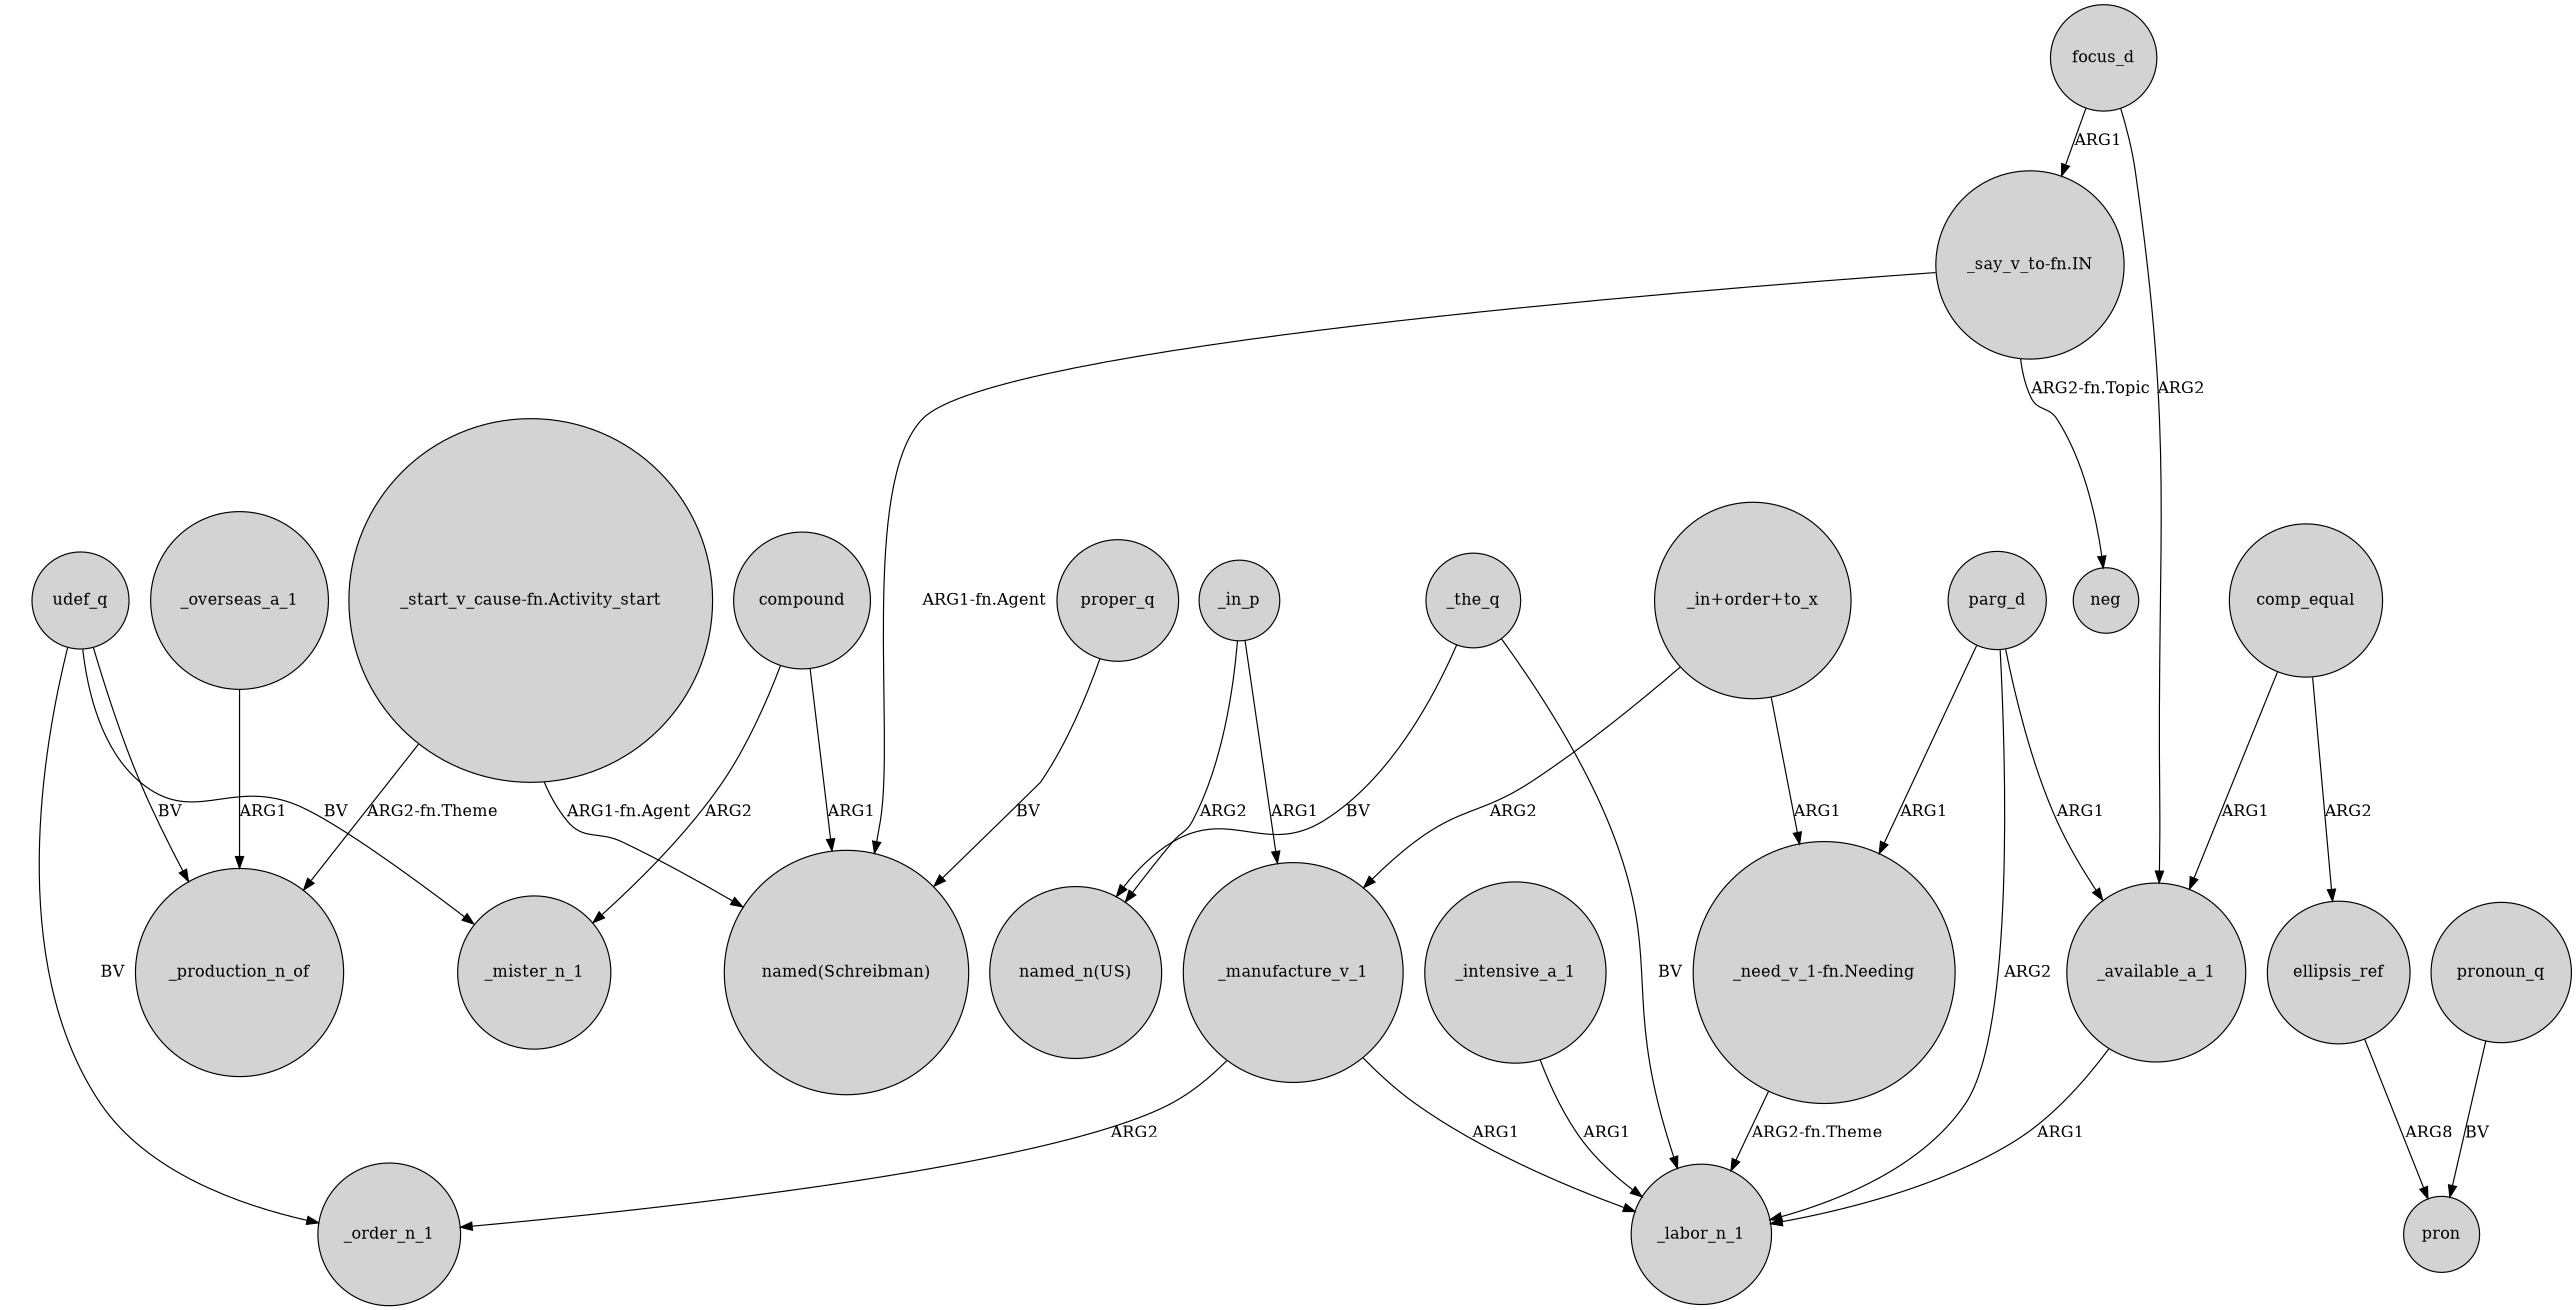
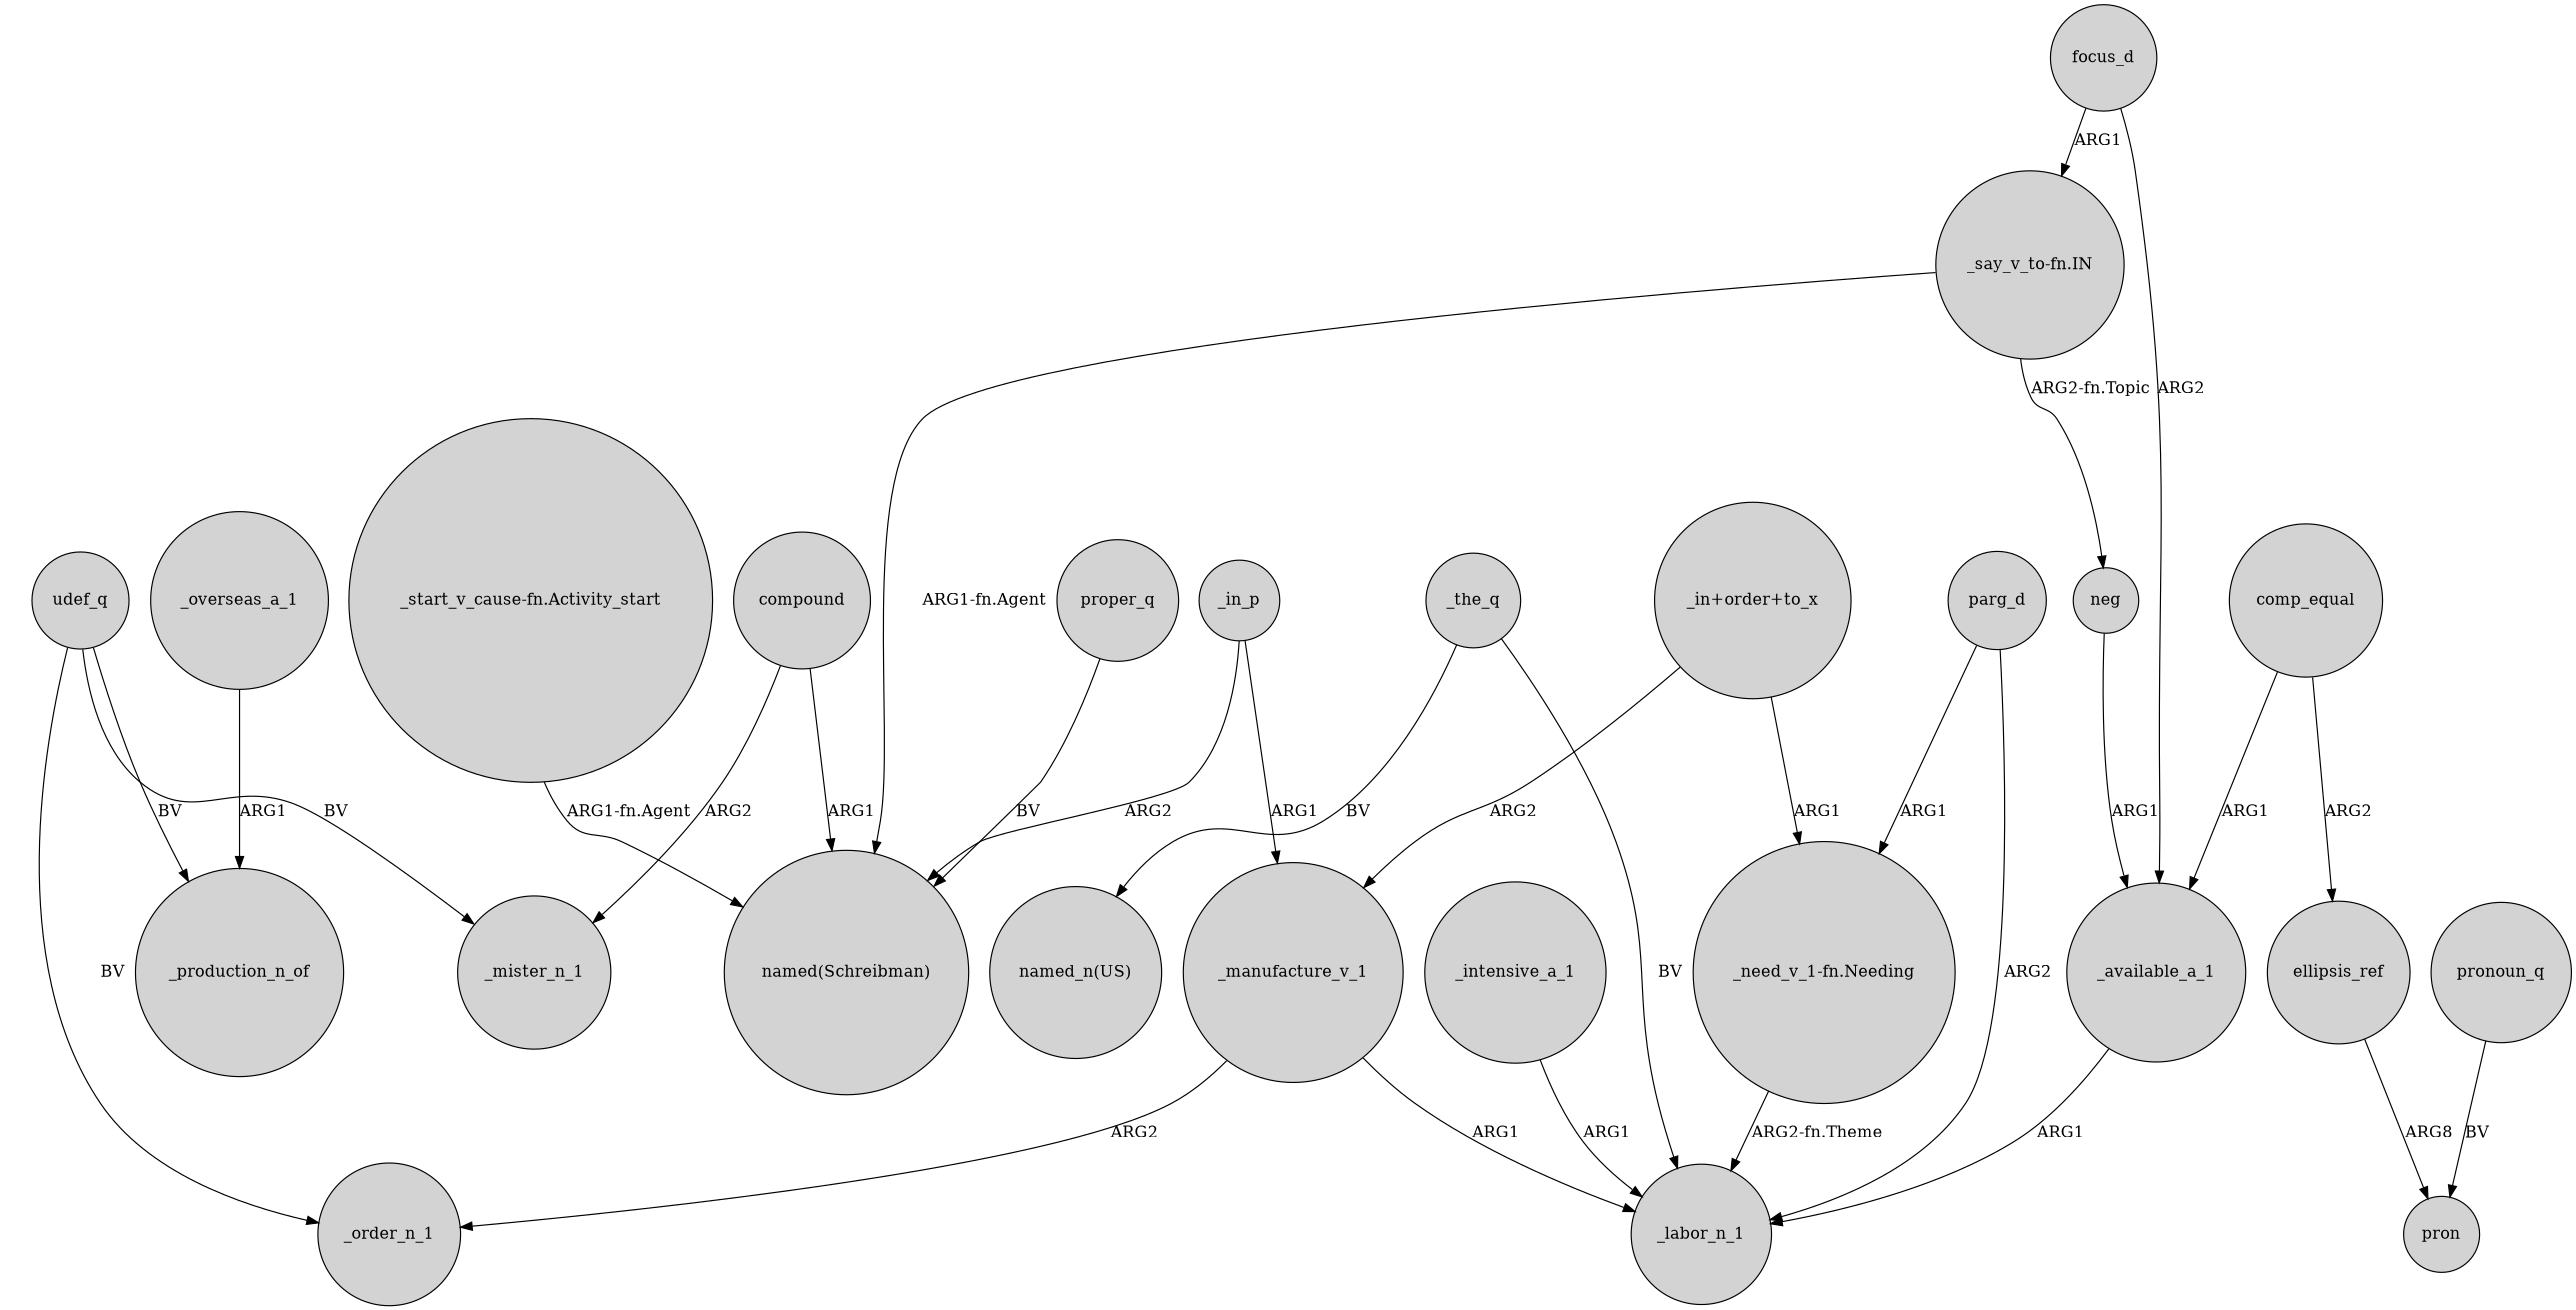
edge "parg_d" -> "_available_a_1": now "neg" -> "_available_a_1"
edge "_in_p" -> "named_n(US)": now "_in_p" -> "named(Schreibman)"
edge "_start_v_cause-fn.Activity_start" -> "_production_n_of": removed, label "ARG2-fn.Theme"
